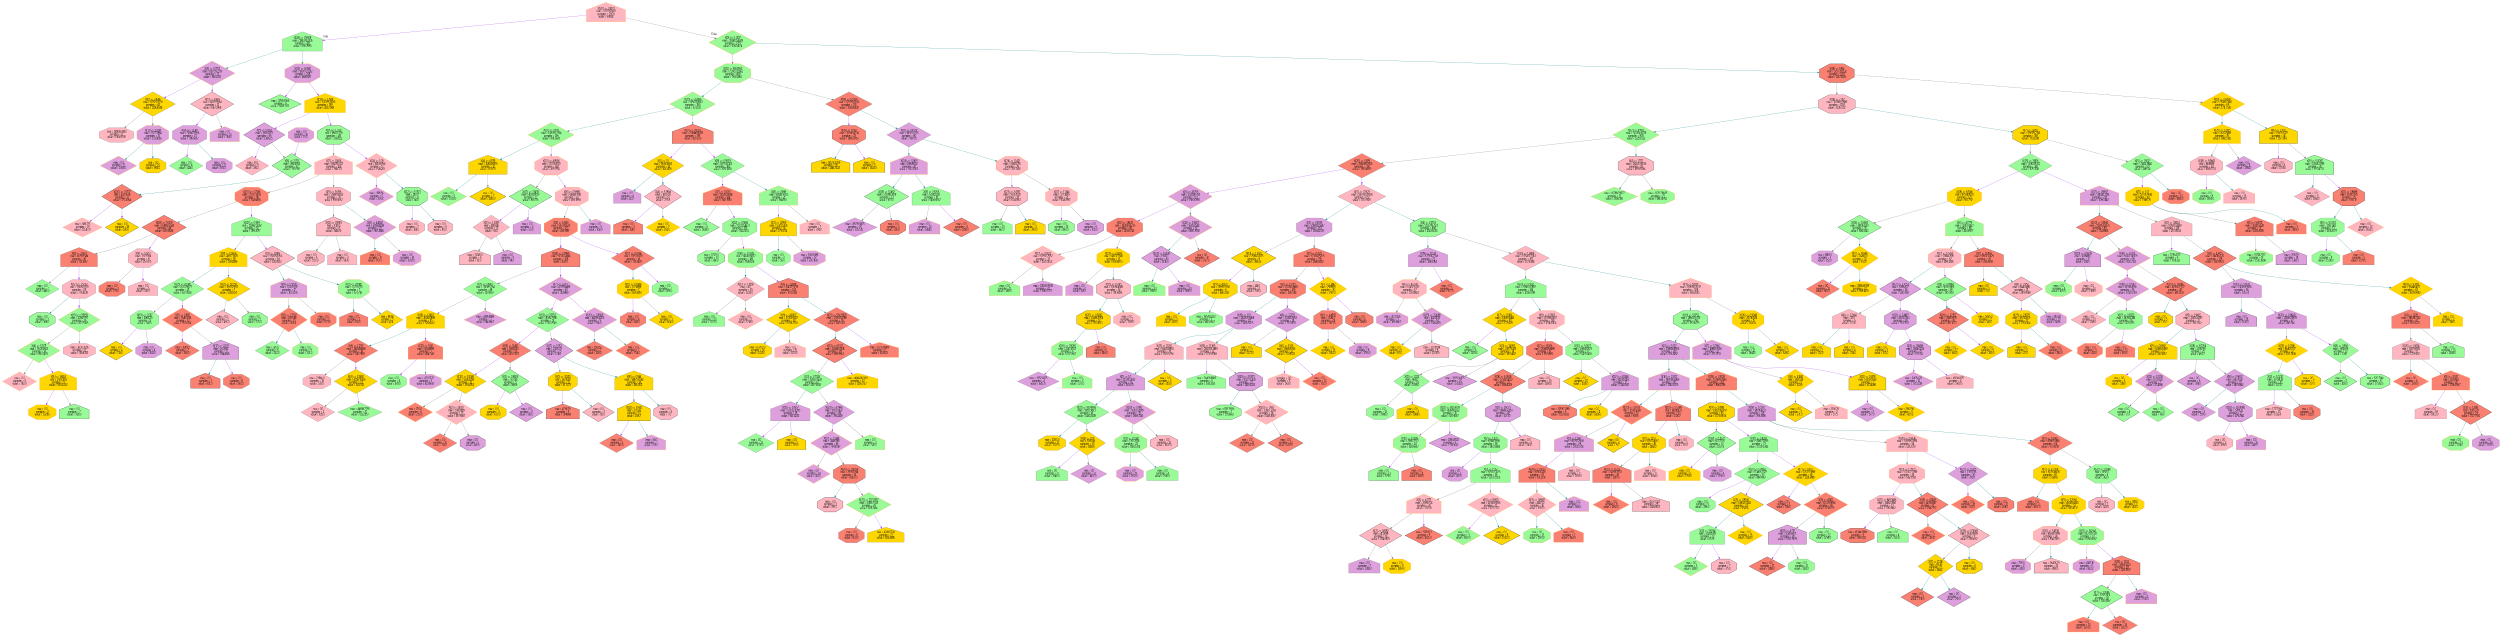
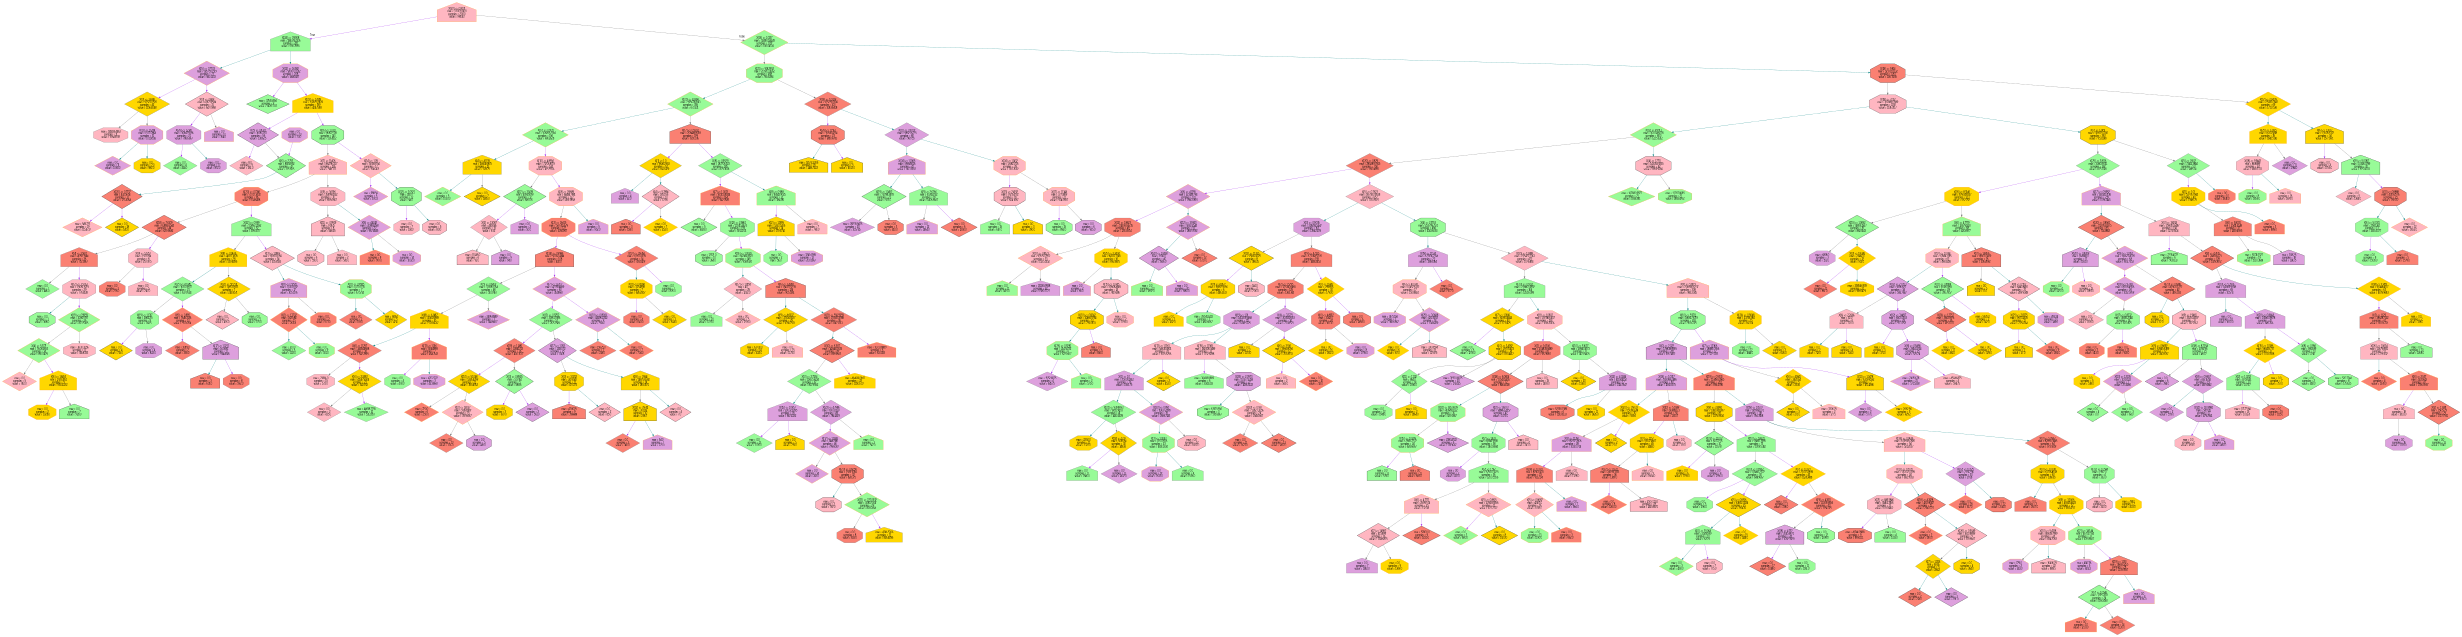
node "mse = 0.0 samples = 2 value = 56.0": label "mse = 0.0 samples = 2 value = 56.0" -> "mse = 0.0 samples = 2 mse = 56.0"
node "mse = 0.0 samples = 2 value = 118.0": shape house -> diamond
node "samples = 0.0 samples = 2 value = 563.0": label "samples = 0.0 samples = 2 value = 563.0" -> "mse = 0.0 samples = 2 value = 563.0"
node "mse = 0.0 samples = 4 value = 7.0": shape octagon -> diamond
node "X[20] <= 0.9733 mse = 150802.44 samples = 30 value = 935.6": fillcolor salmon -> gold
edge "X[2] <= 1.3281 mse = 154.5779 samples = 29 value = 1727.7931" -> "mse = 0.0 samples = 16 value = 1739.0": now "mse = 0.0 samples = 18 value = 1803.0" -> "mse = 0.0 samples = 16 value = 1739.0"
